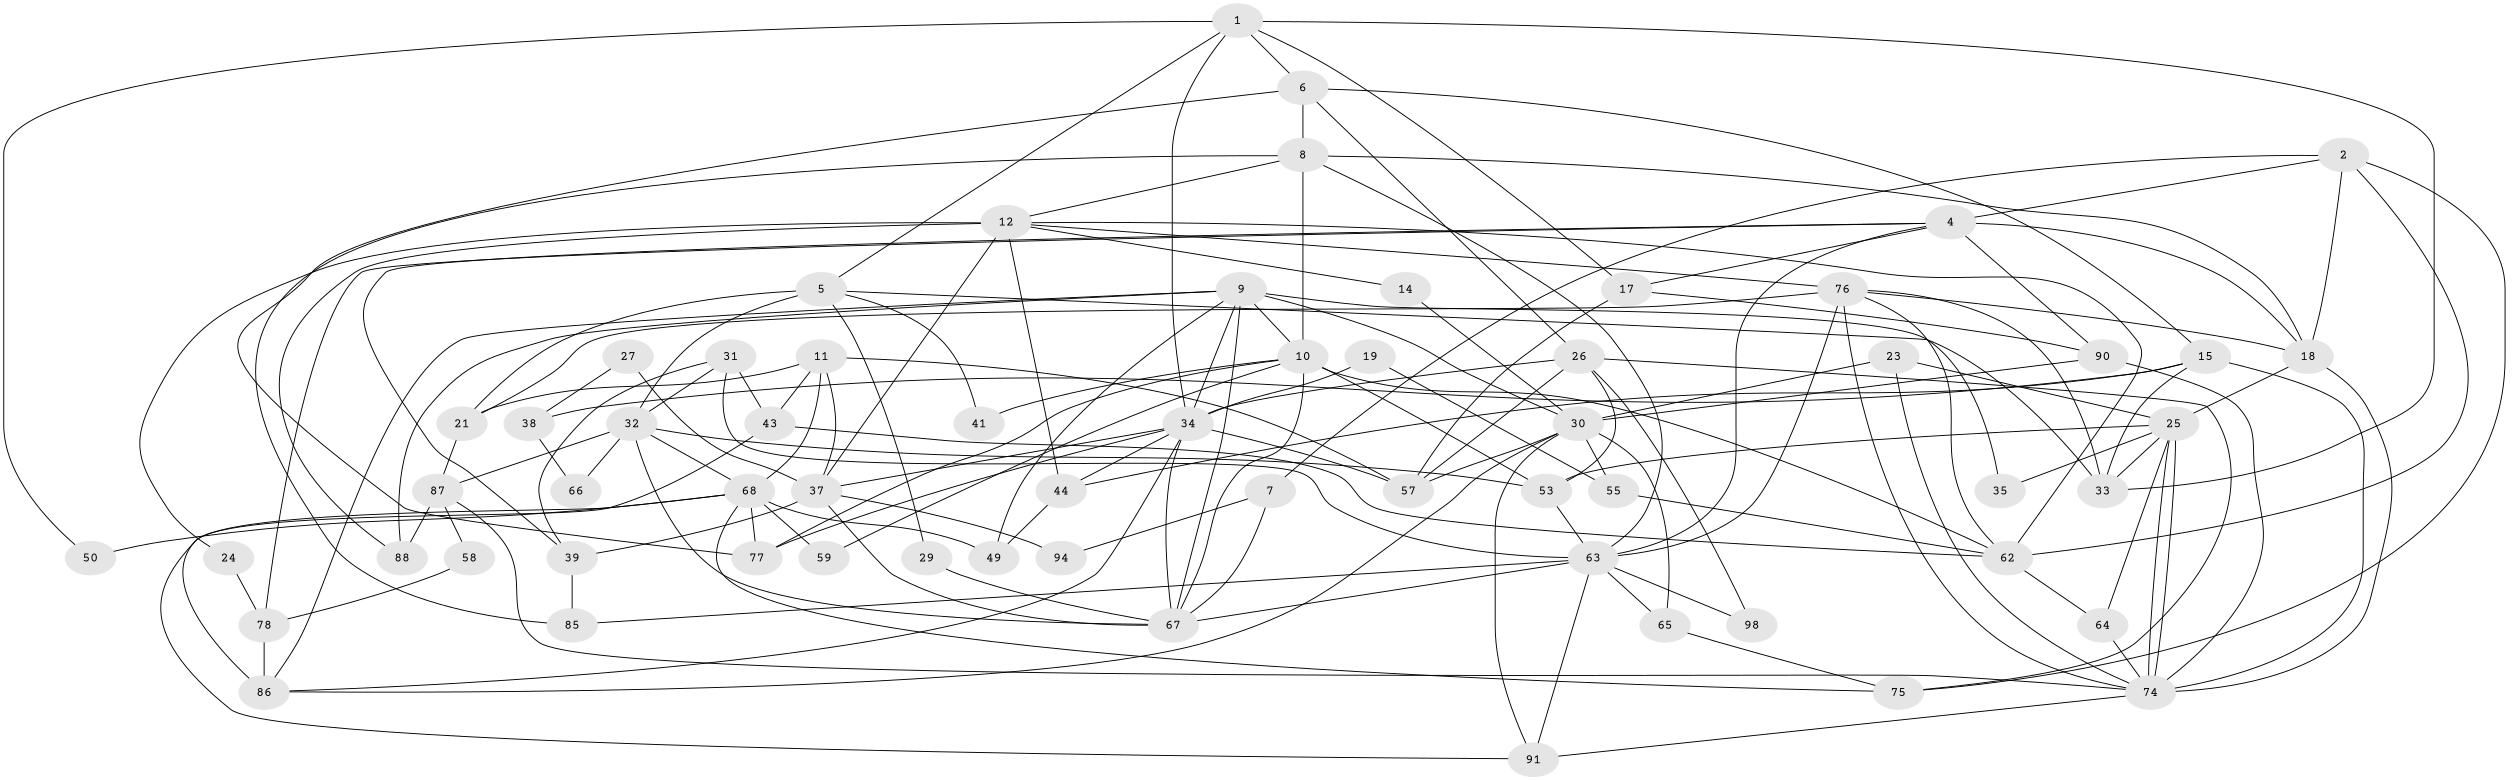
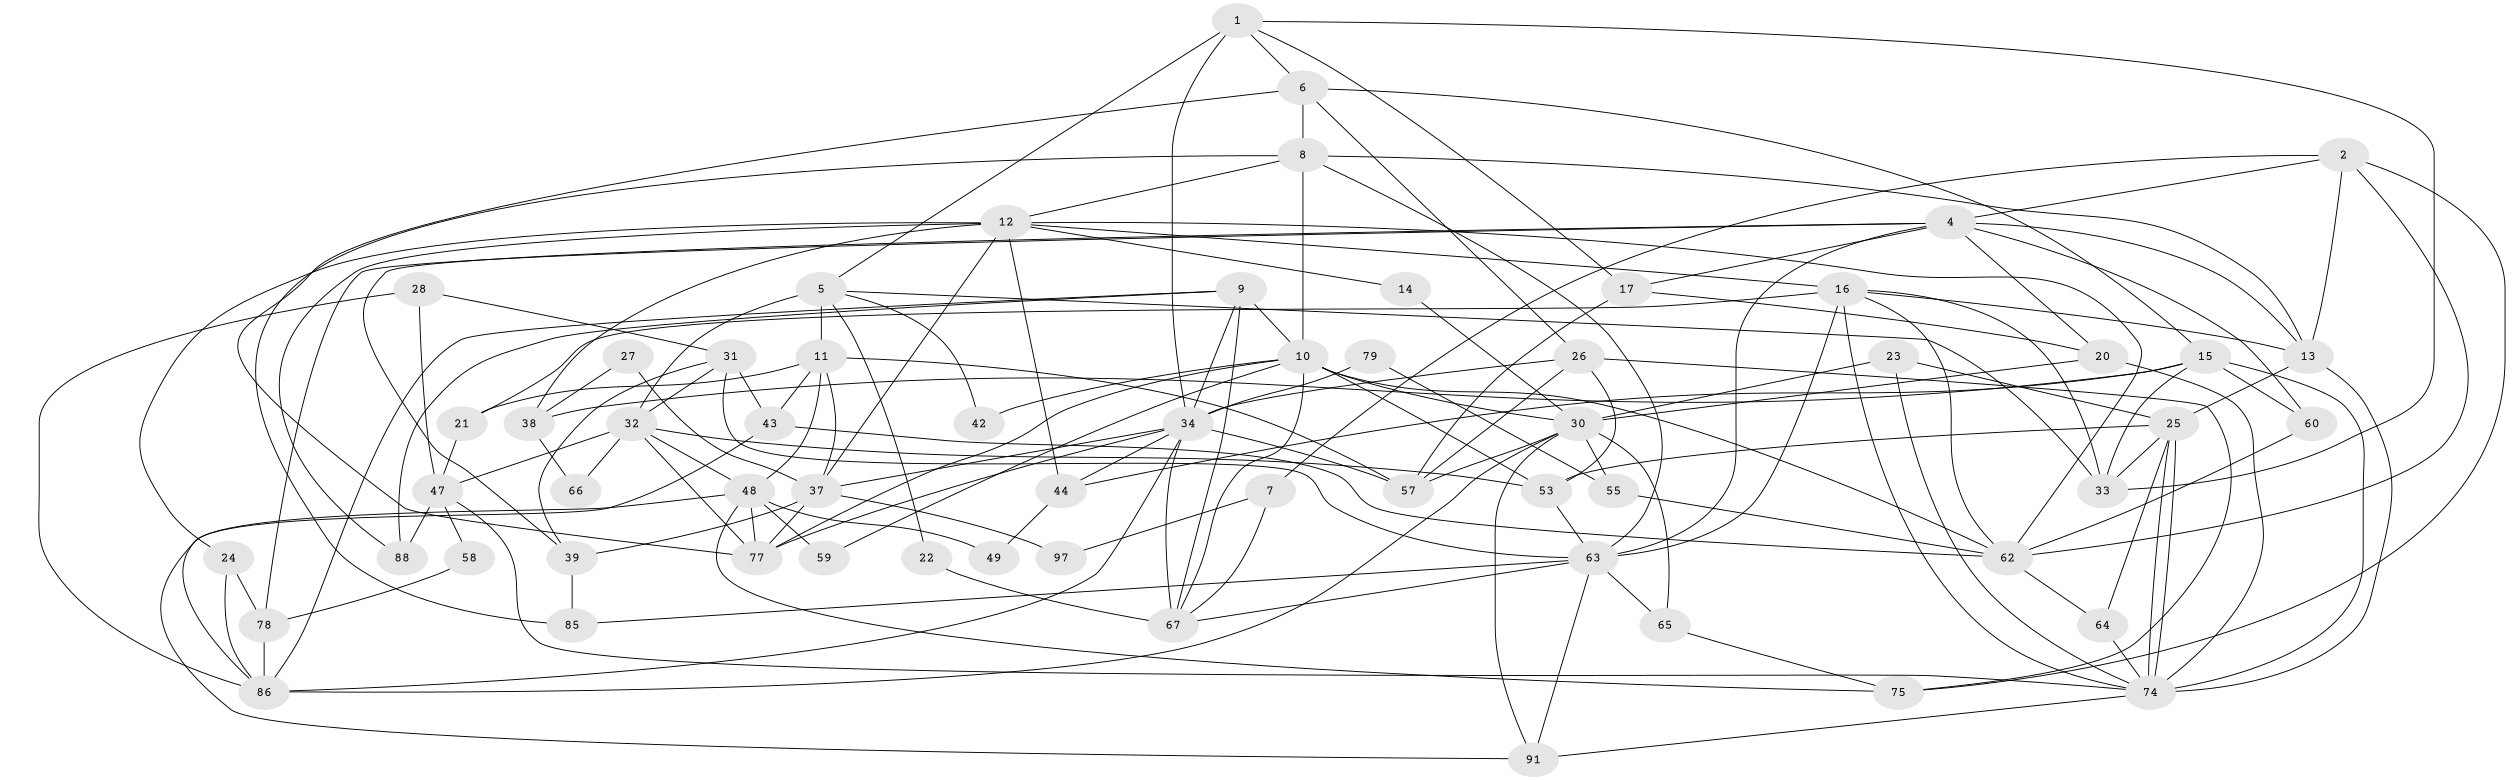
edge "12" -- "38": added
node "28": added
node "76": label "76" -> "16"
edge "5" -- "21": now "5" -- "11"
edge "9" -- "30": now "10" -- "30"
node "19": label "19" -> "79"
node "90": label "90" -> "20"
node "18": label "18" -> "13"
edge "9" -- "49": removed
node "41": label "41" -> "42"
node "60": added
node "87": label "87" -> "47"
node "68": label "68" -> "48"
node "35": removed
node "50": removed
node "29": label "29" -> "22"
node "94": label "94" -> "97"
edge "37" -- "67": now "37" -- "77"
edge "32" -- "67": now "32" -- "77"
node "98": removed
edge "24" -- "86": added
